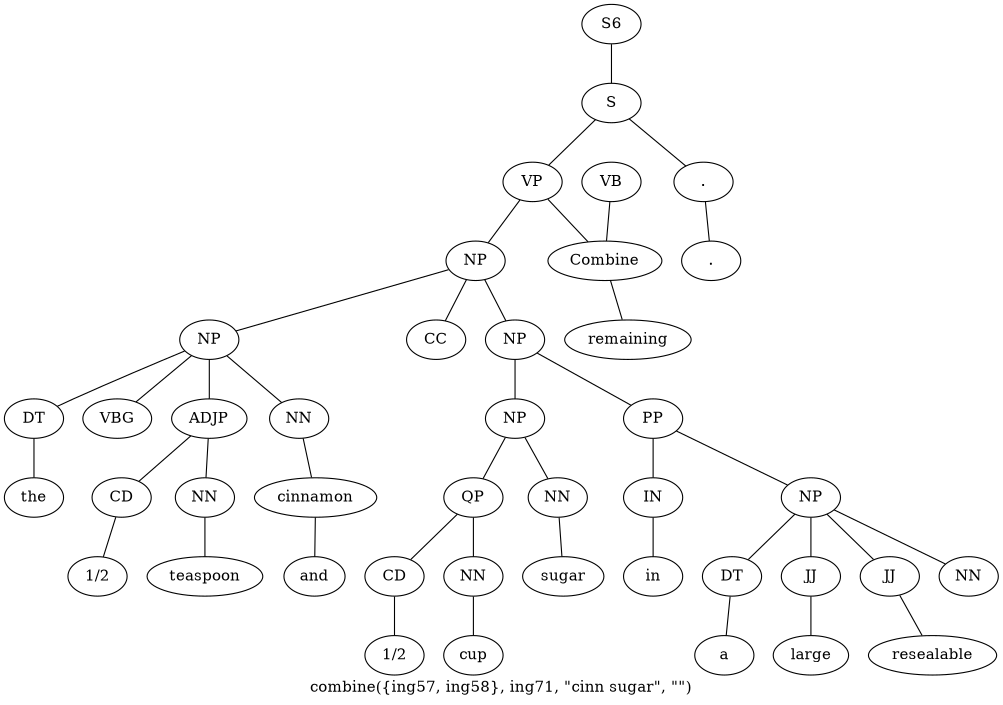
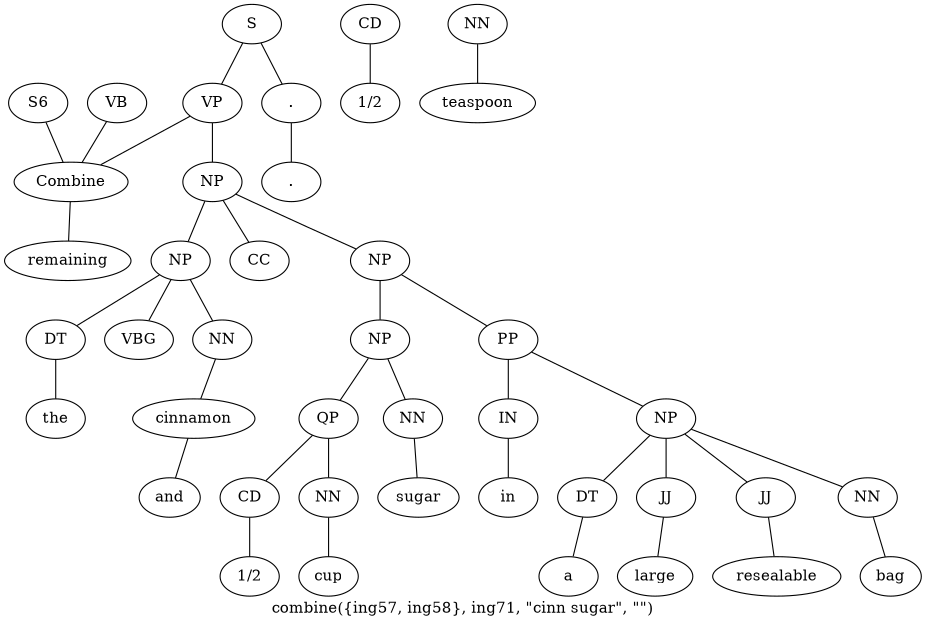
edge "S6" -- "S": now "S6" -- "Combine"
node "ADJP": removed
node "bag": added
